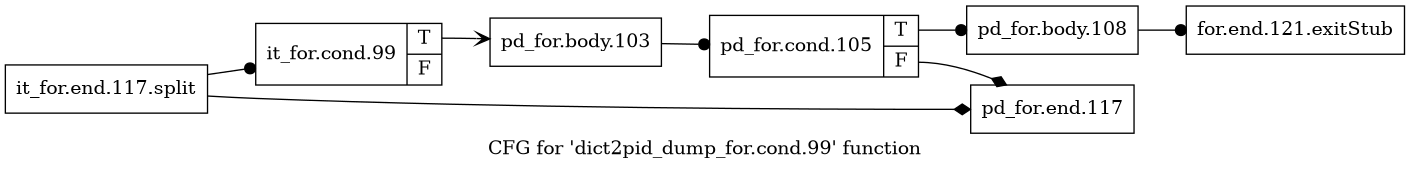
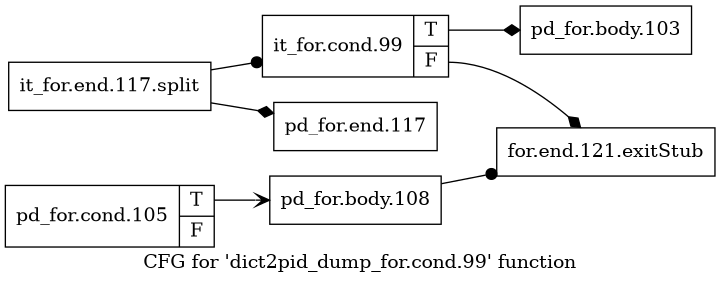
edge "pd_for.cond.105" -> "pd_for.body.108": arrowhead dot -> vee
edge "it_for.cond.99" -> "pd_for.body.103": arrowhead vee -> diamond
edge "pd_for.body.103" -> "pd_for.cond.105": removed
edge "pd_for.cond.105" -> "pd_for.end.117": removed
edge "it_for.cond.99" -> "for.end.121.exitStub": added
